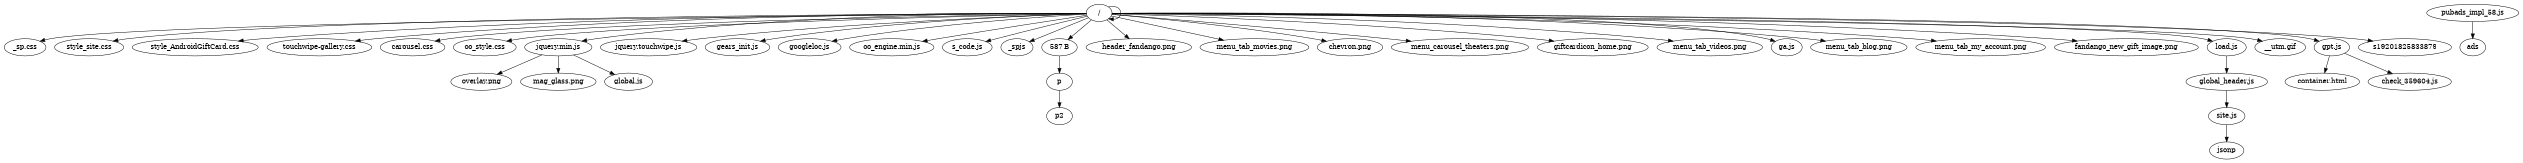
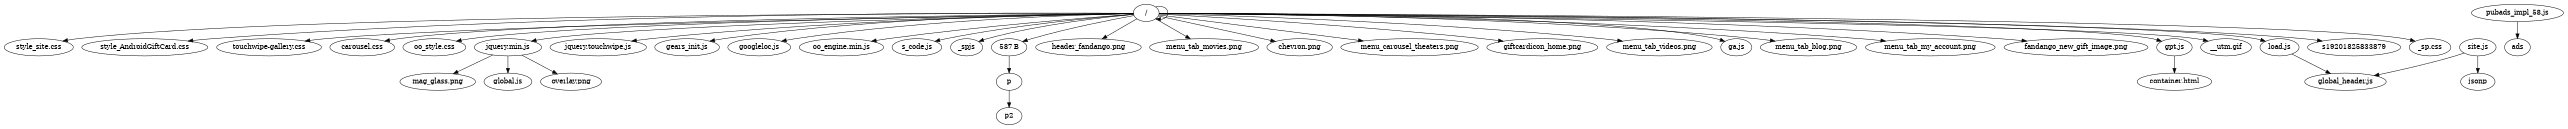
node "check_359604.js": removed
edge "global_header.js" -> "site.js": reversed
